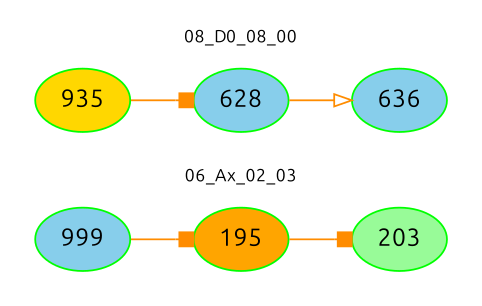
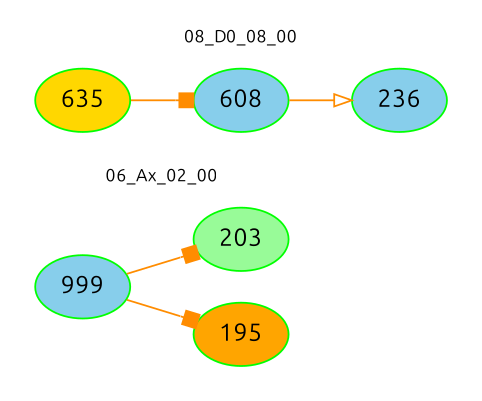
node "935": label "935" -> "635"
node "628": label "628" -> "608"
node "636": label "636" -> "236"
cluster "06_Ax_02_03": label "06_Ax_02_03" -> "06_Ax_02_00"
edge "195" -> "203": now "999" -> "203"
